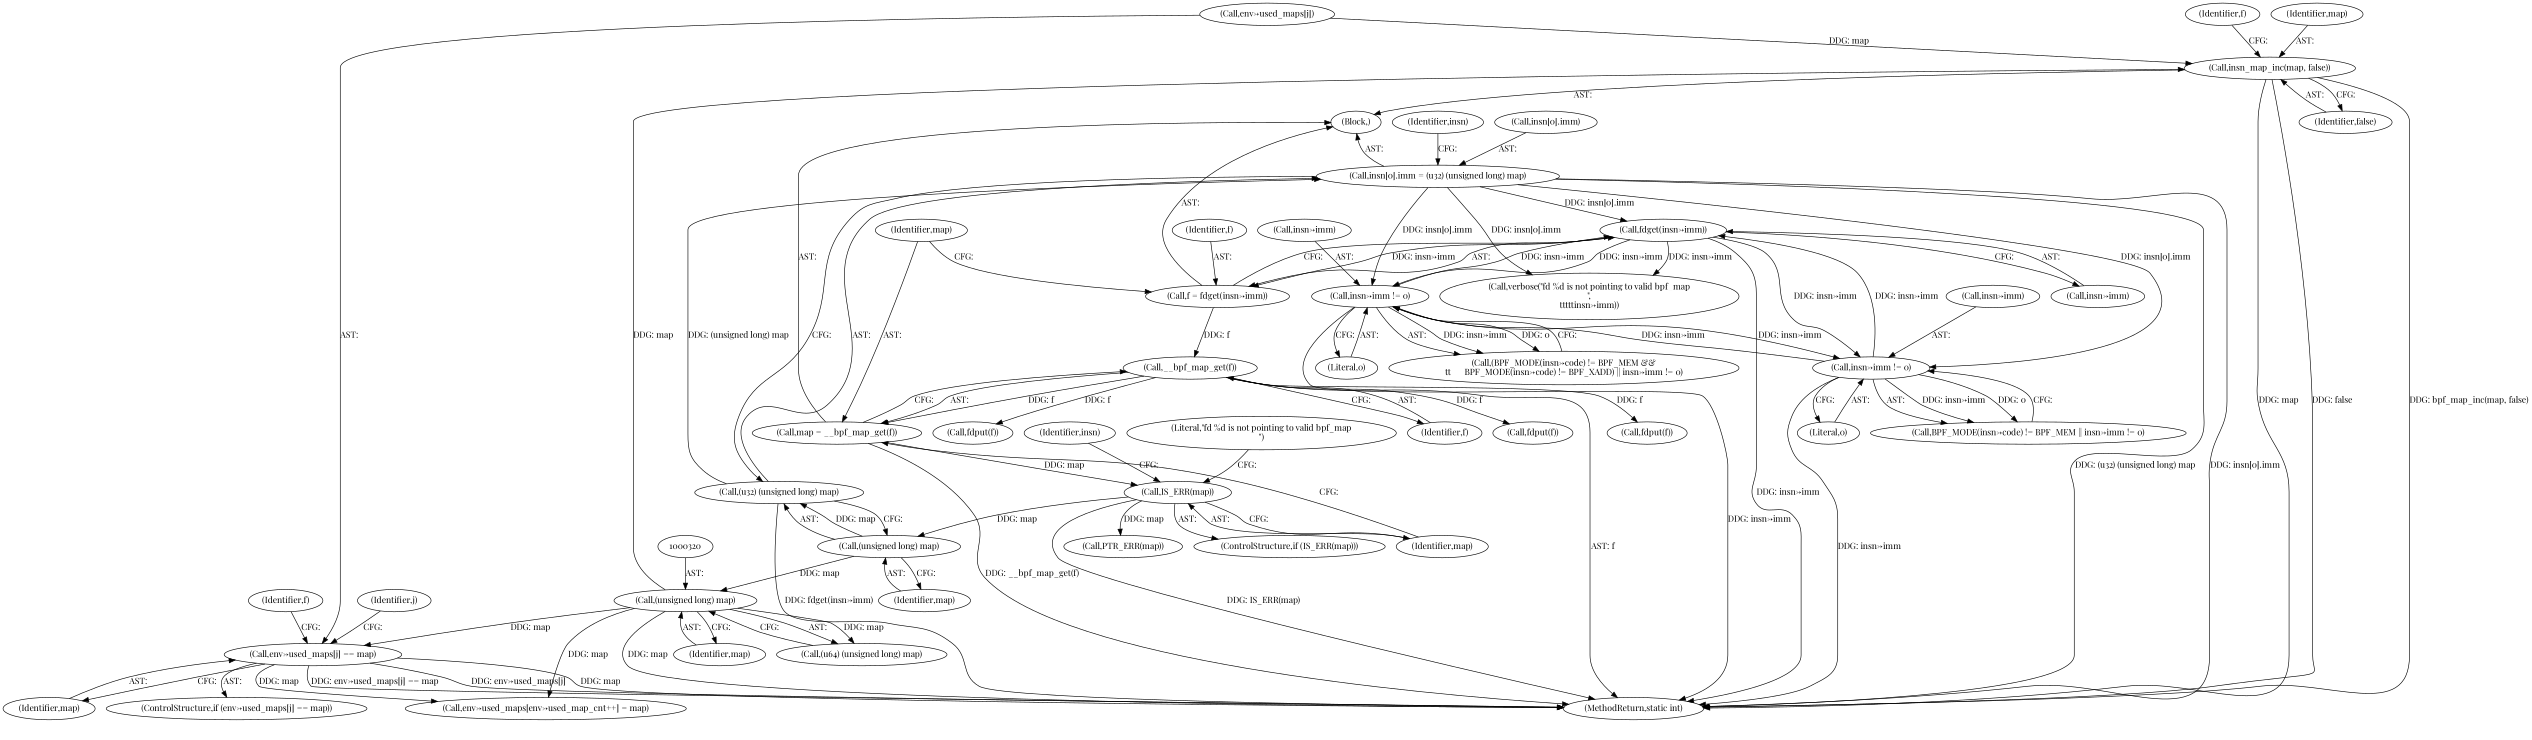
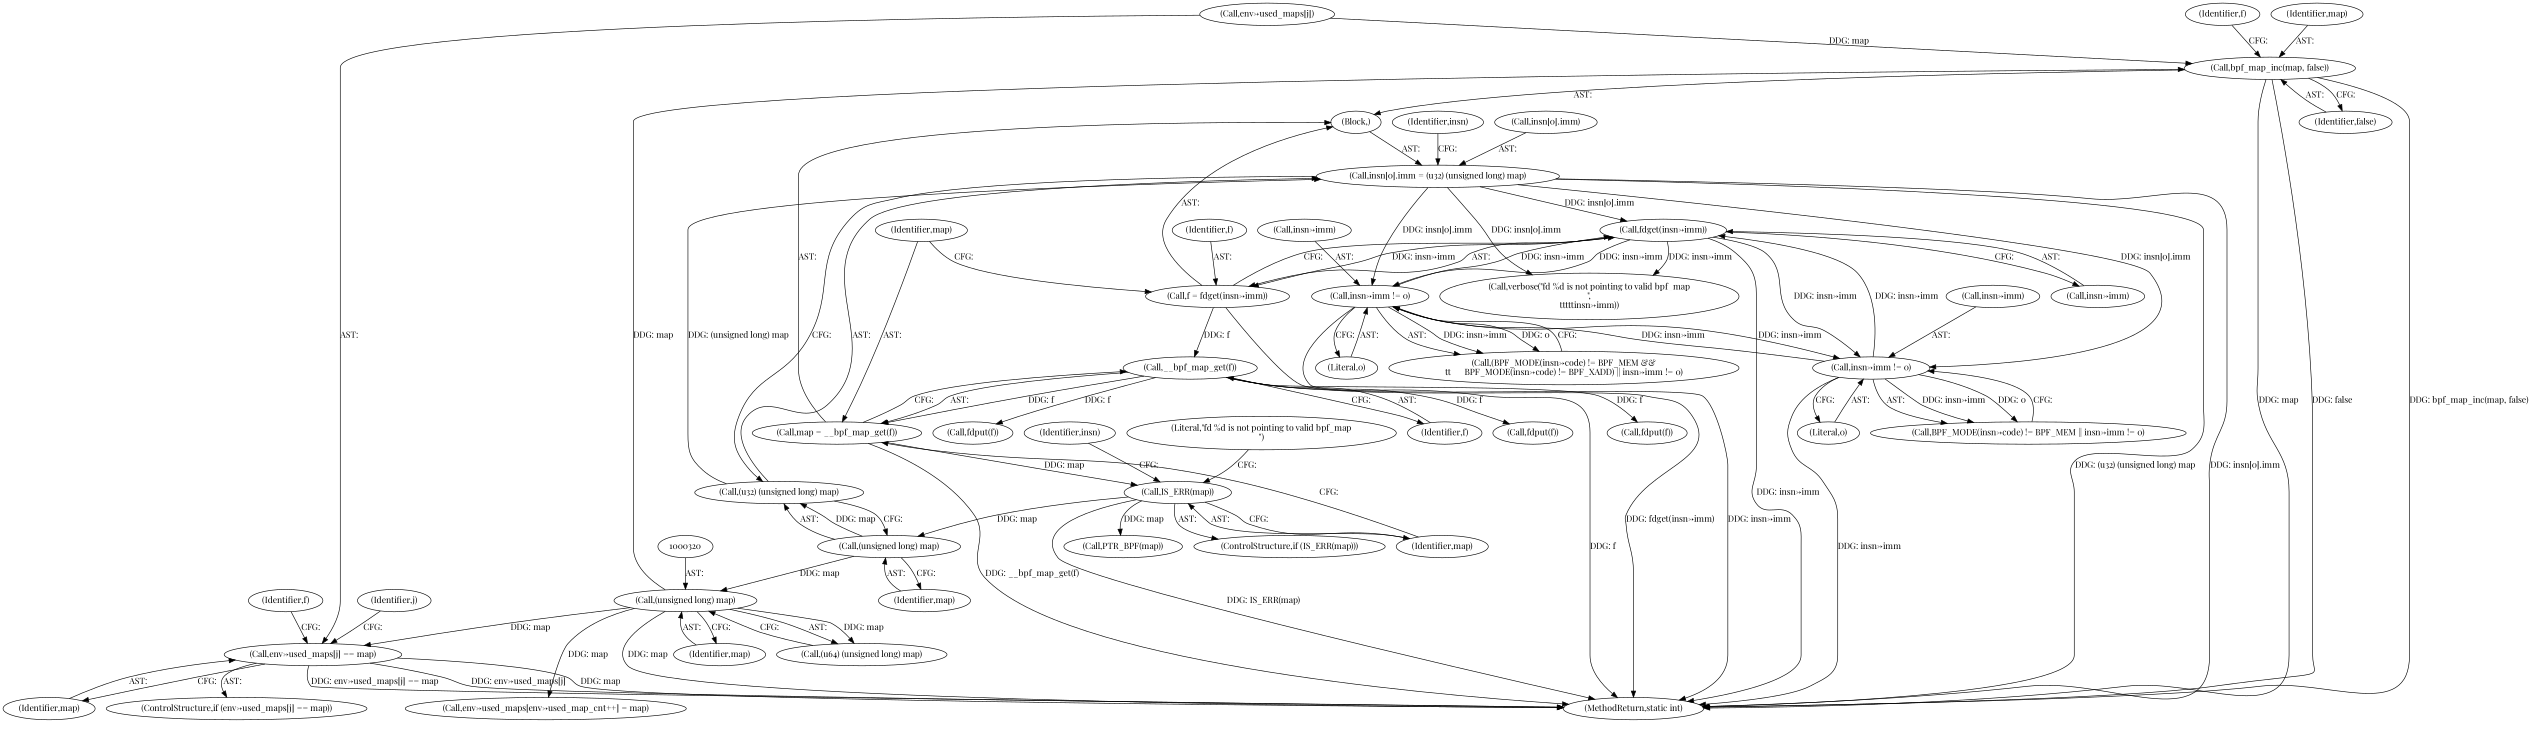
node "(Call,insn_map_inc(map, false))": label "(Call,insn_map_inc(map, false))" -> "(Call,bpf_map_inc(map, false))"
edge "(Call,insn[0].imm = (u32) (unsigned long) map)" -> "(Block,)": reversed
node "(Call,PTR_ERR(map))": label "(Call,PTR_ERR(map))" -> "(Call,PTR_BPF(map))"
edge "(Call,__bpf_map_get(f))" -> "(MethodReturn,static int)": label "AST: f" -> "DDG: f"
edge "(Call,env->used_maps[j] == map)" -> "(Call,env->used_maps[env->used_map_cnt++] = map)": removed, label "DDG: map"
edge "(Call,(u32) (unsigned long) map)" -> "(MethodReturn,static int)": now "(Call,f = fdget(insn->imm))" -> "(MethodReturn,static int)"
